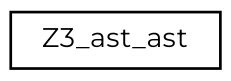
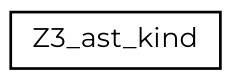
node "Z3_ast_ast": label "Z3_ast_ast" -> "Z3_ast_kind"
